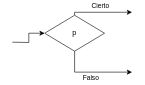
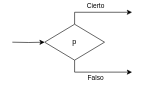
node "p": moved (75, 33) -> (75, 42)
